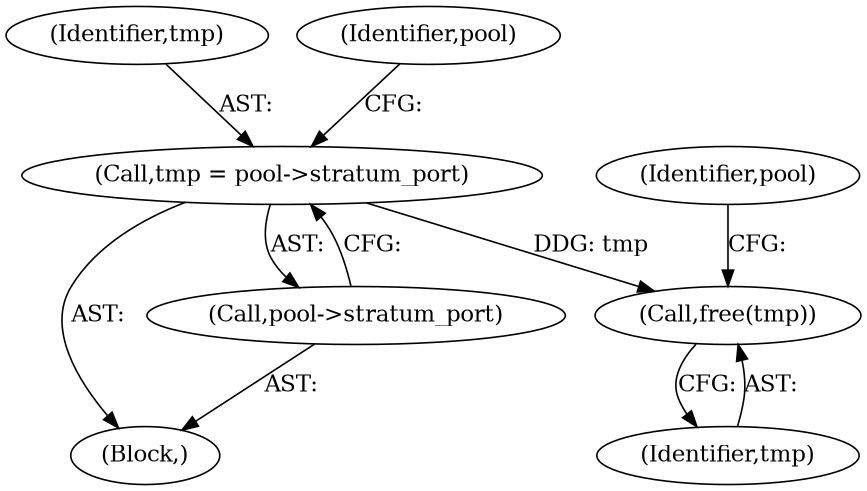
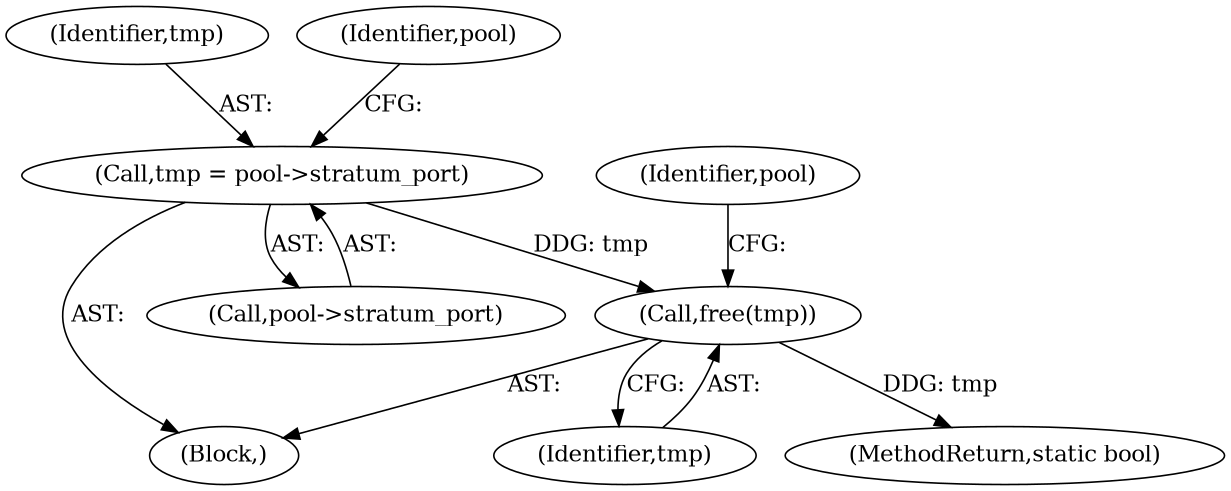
edge "(Call,pool->stratum_port)" -> "(Call,tmp = pool->stratum_port)": label "CFG: " -> "AST: "
edge "(Call,pool->stratum_port)" -> "(Block,)": now "(Call,free(tmp))" -> "(Block,)"
node "(MethodReturn,static bool)": added
